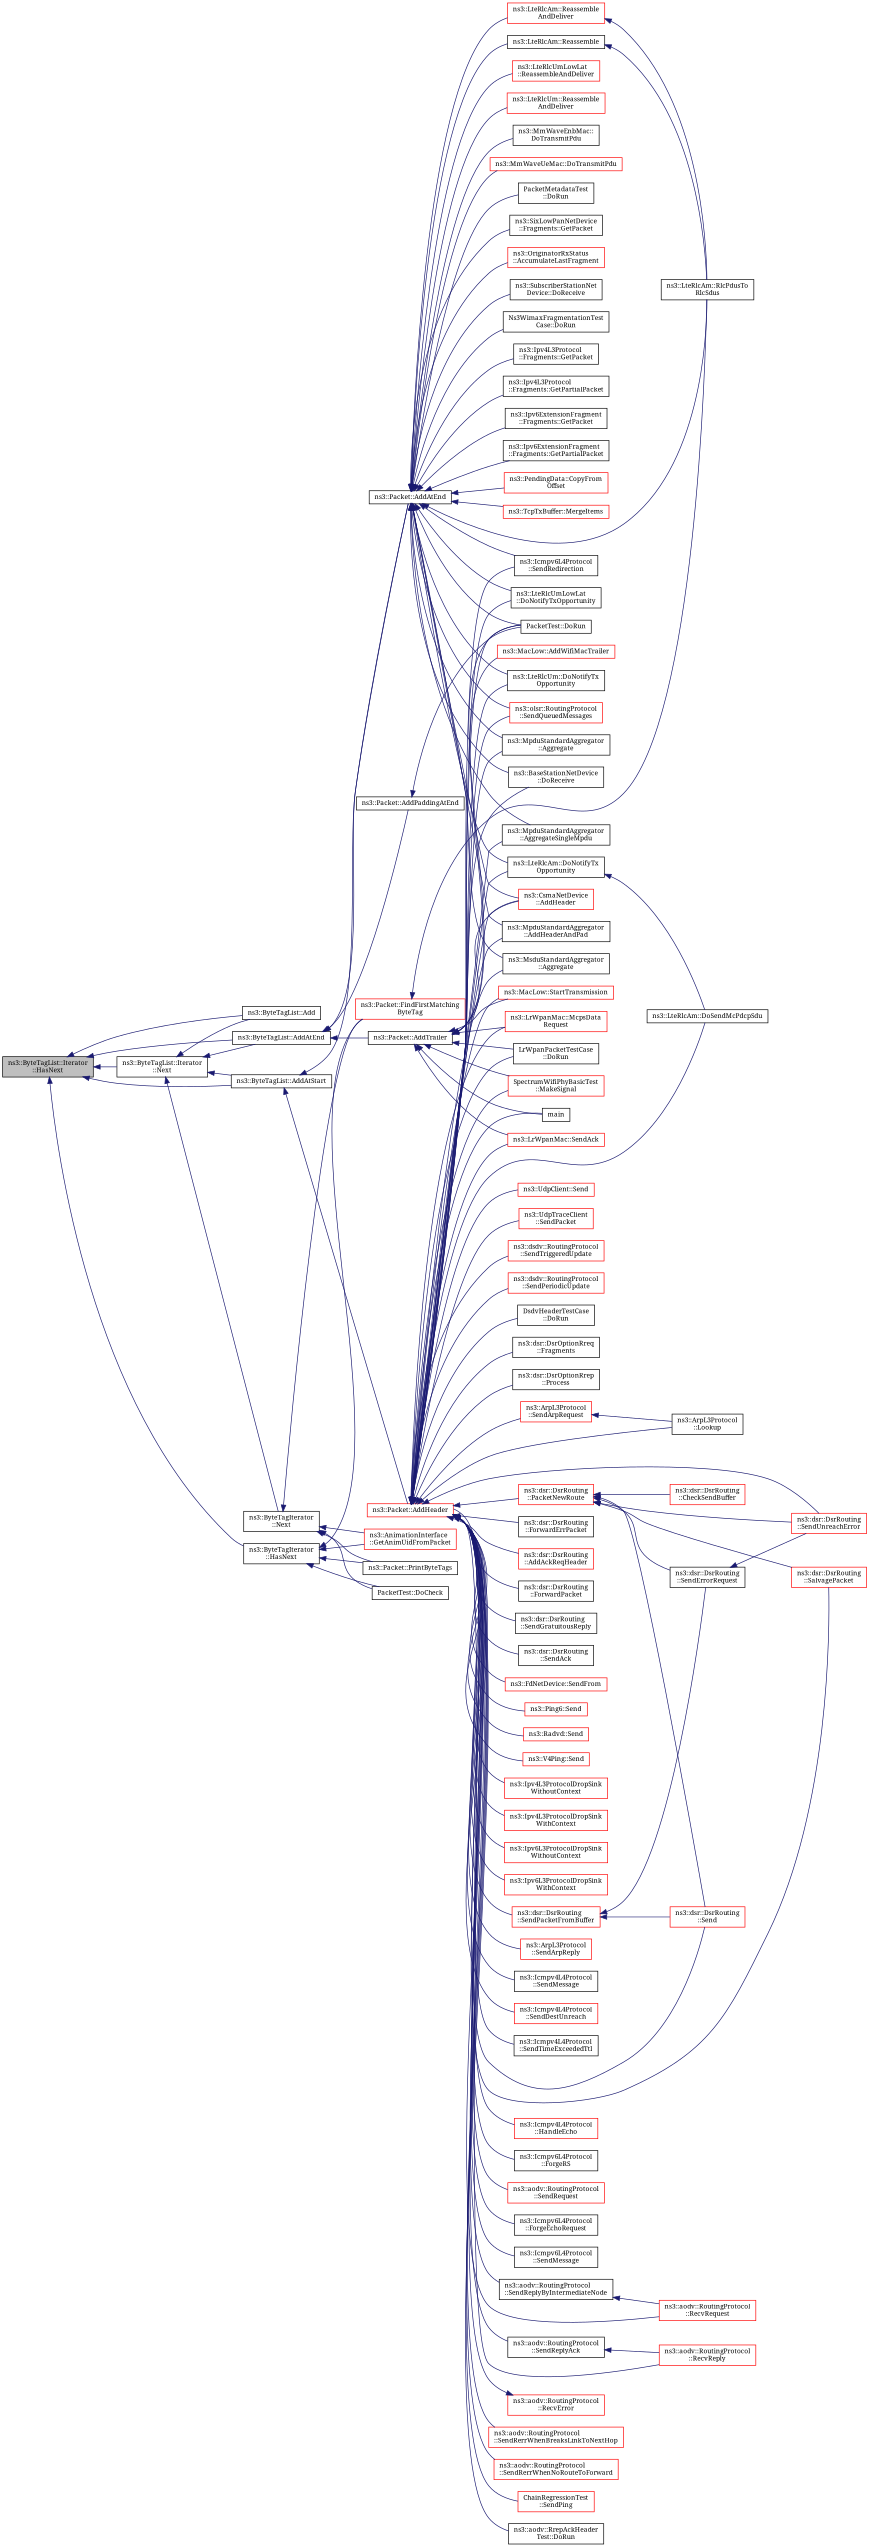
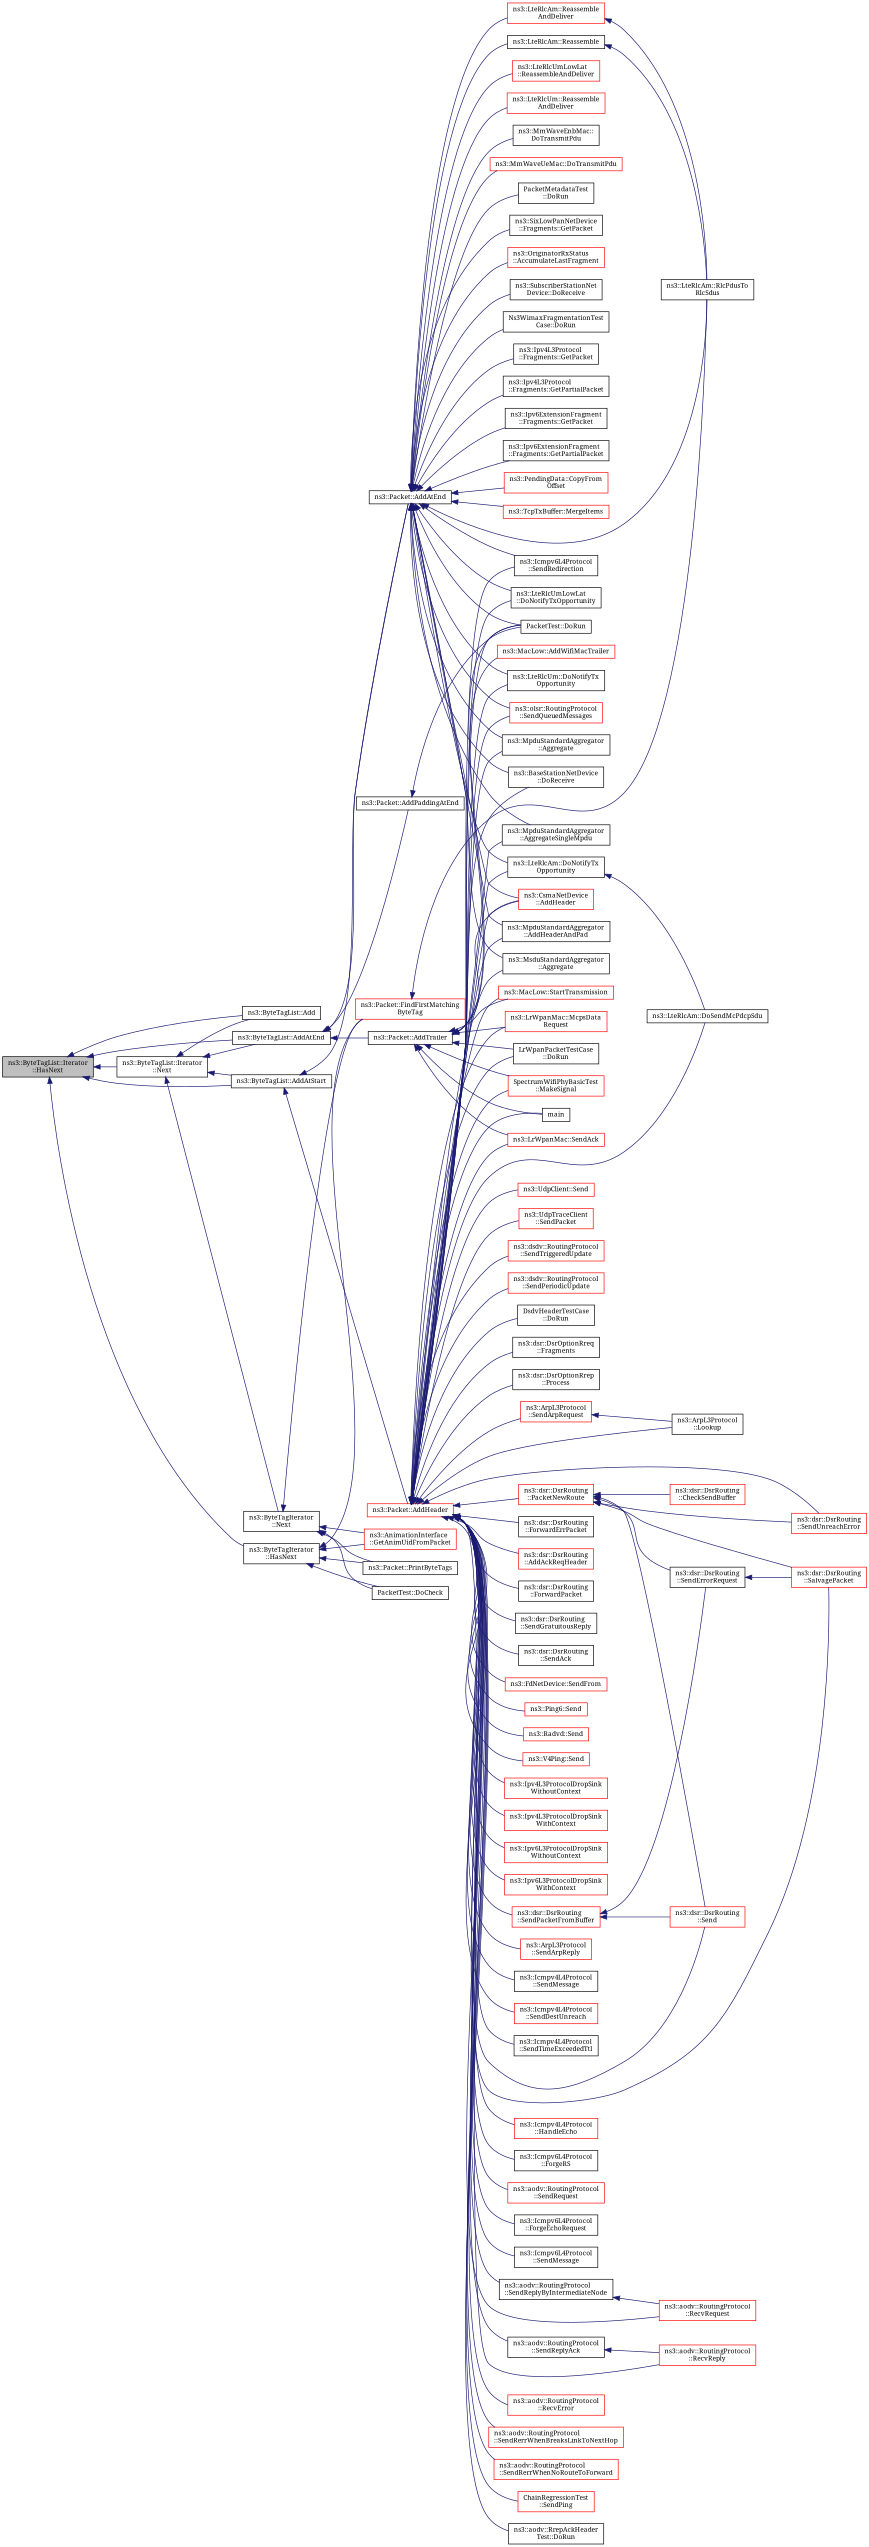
edge "ns3::dsr::DsrRouting ::SendUnreachError" -> "ns3::dsr::DsrRouting ::SendErrorRequest": now "ns3::dsr::DsrRouting ::SalvagePacket" -> "ns3::dsr::DsrRouting ::SendErrorRequest"
edge "ns3::Packet::AddHeader" -> "ns3::aodv::RoutingProtocol ::RecvError": reversed
